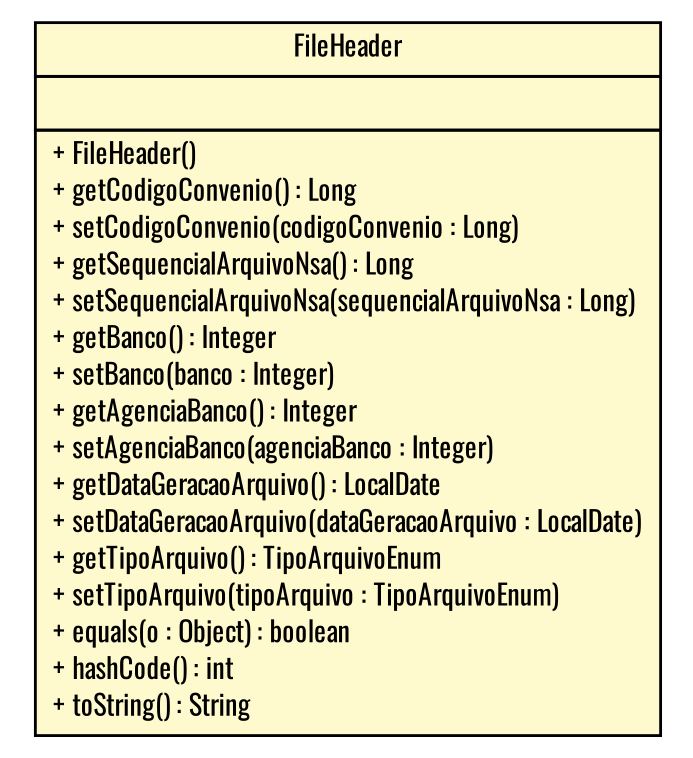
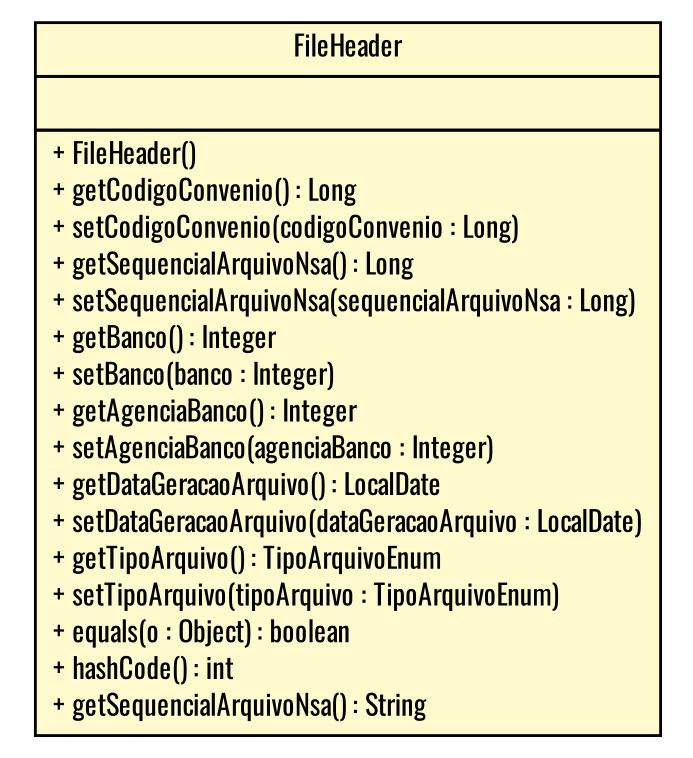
node "FileHeader": text "+ toString() : String" -> "+ getSequencialArquivoNsa() : String"
